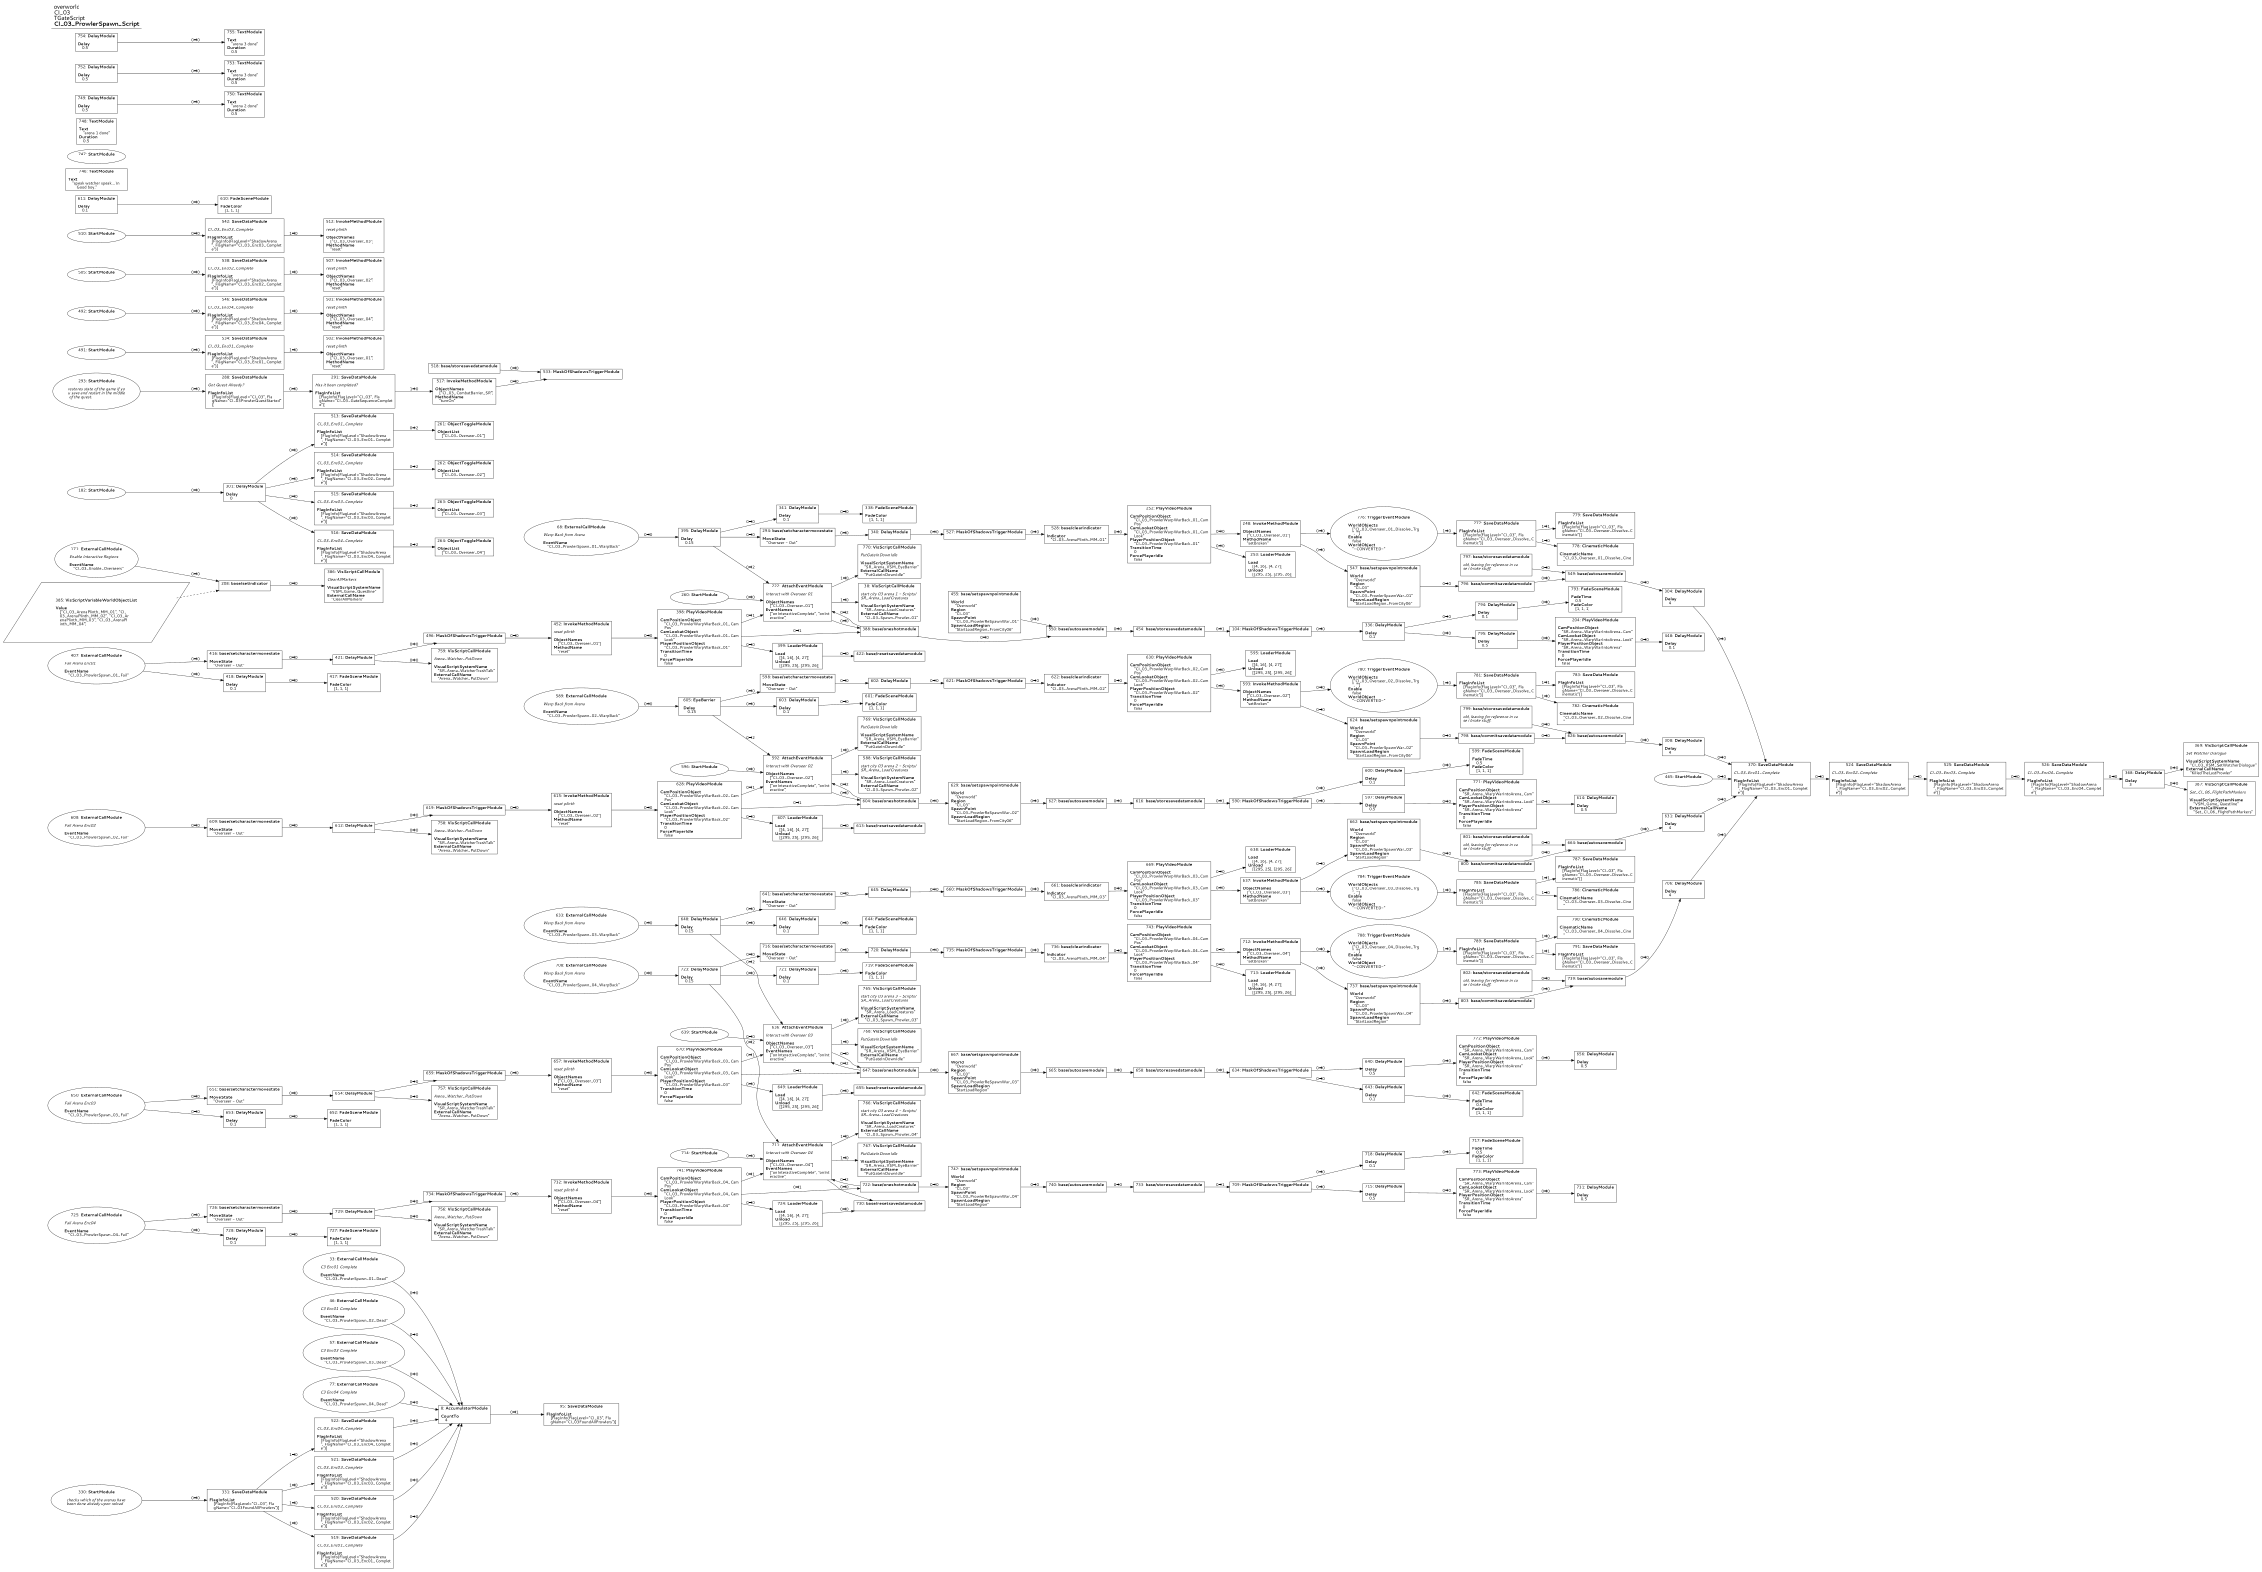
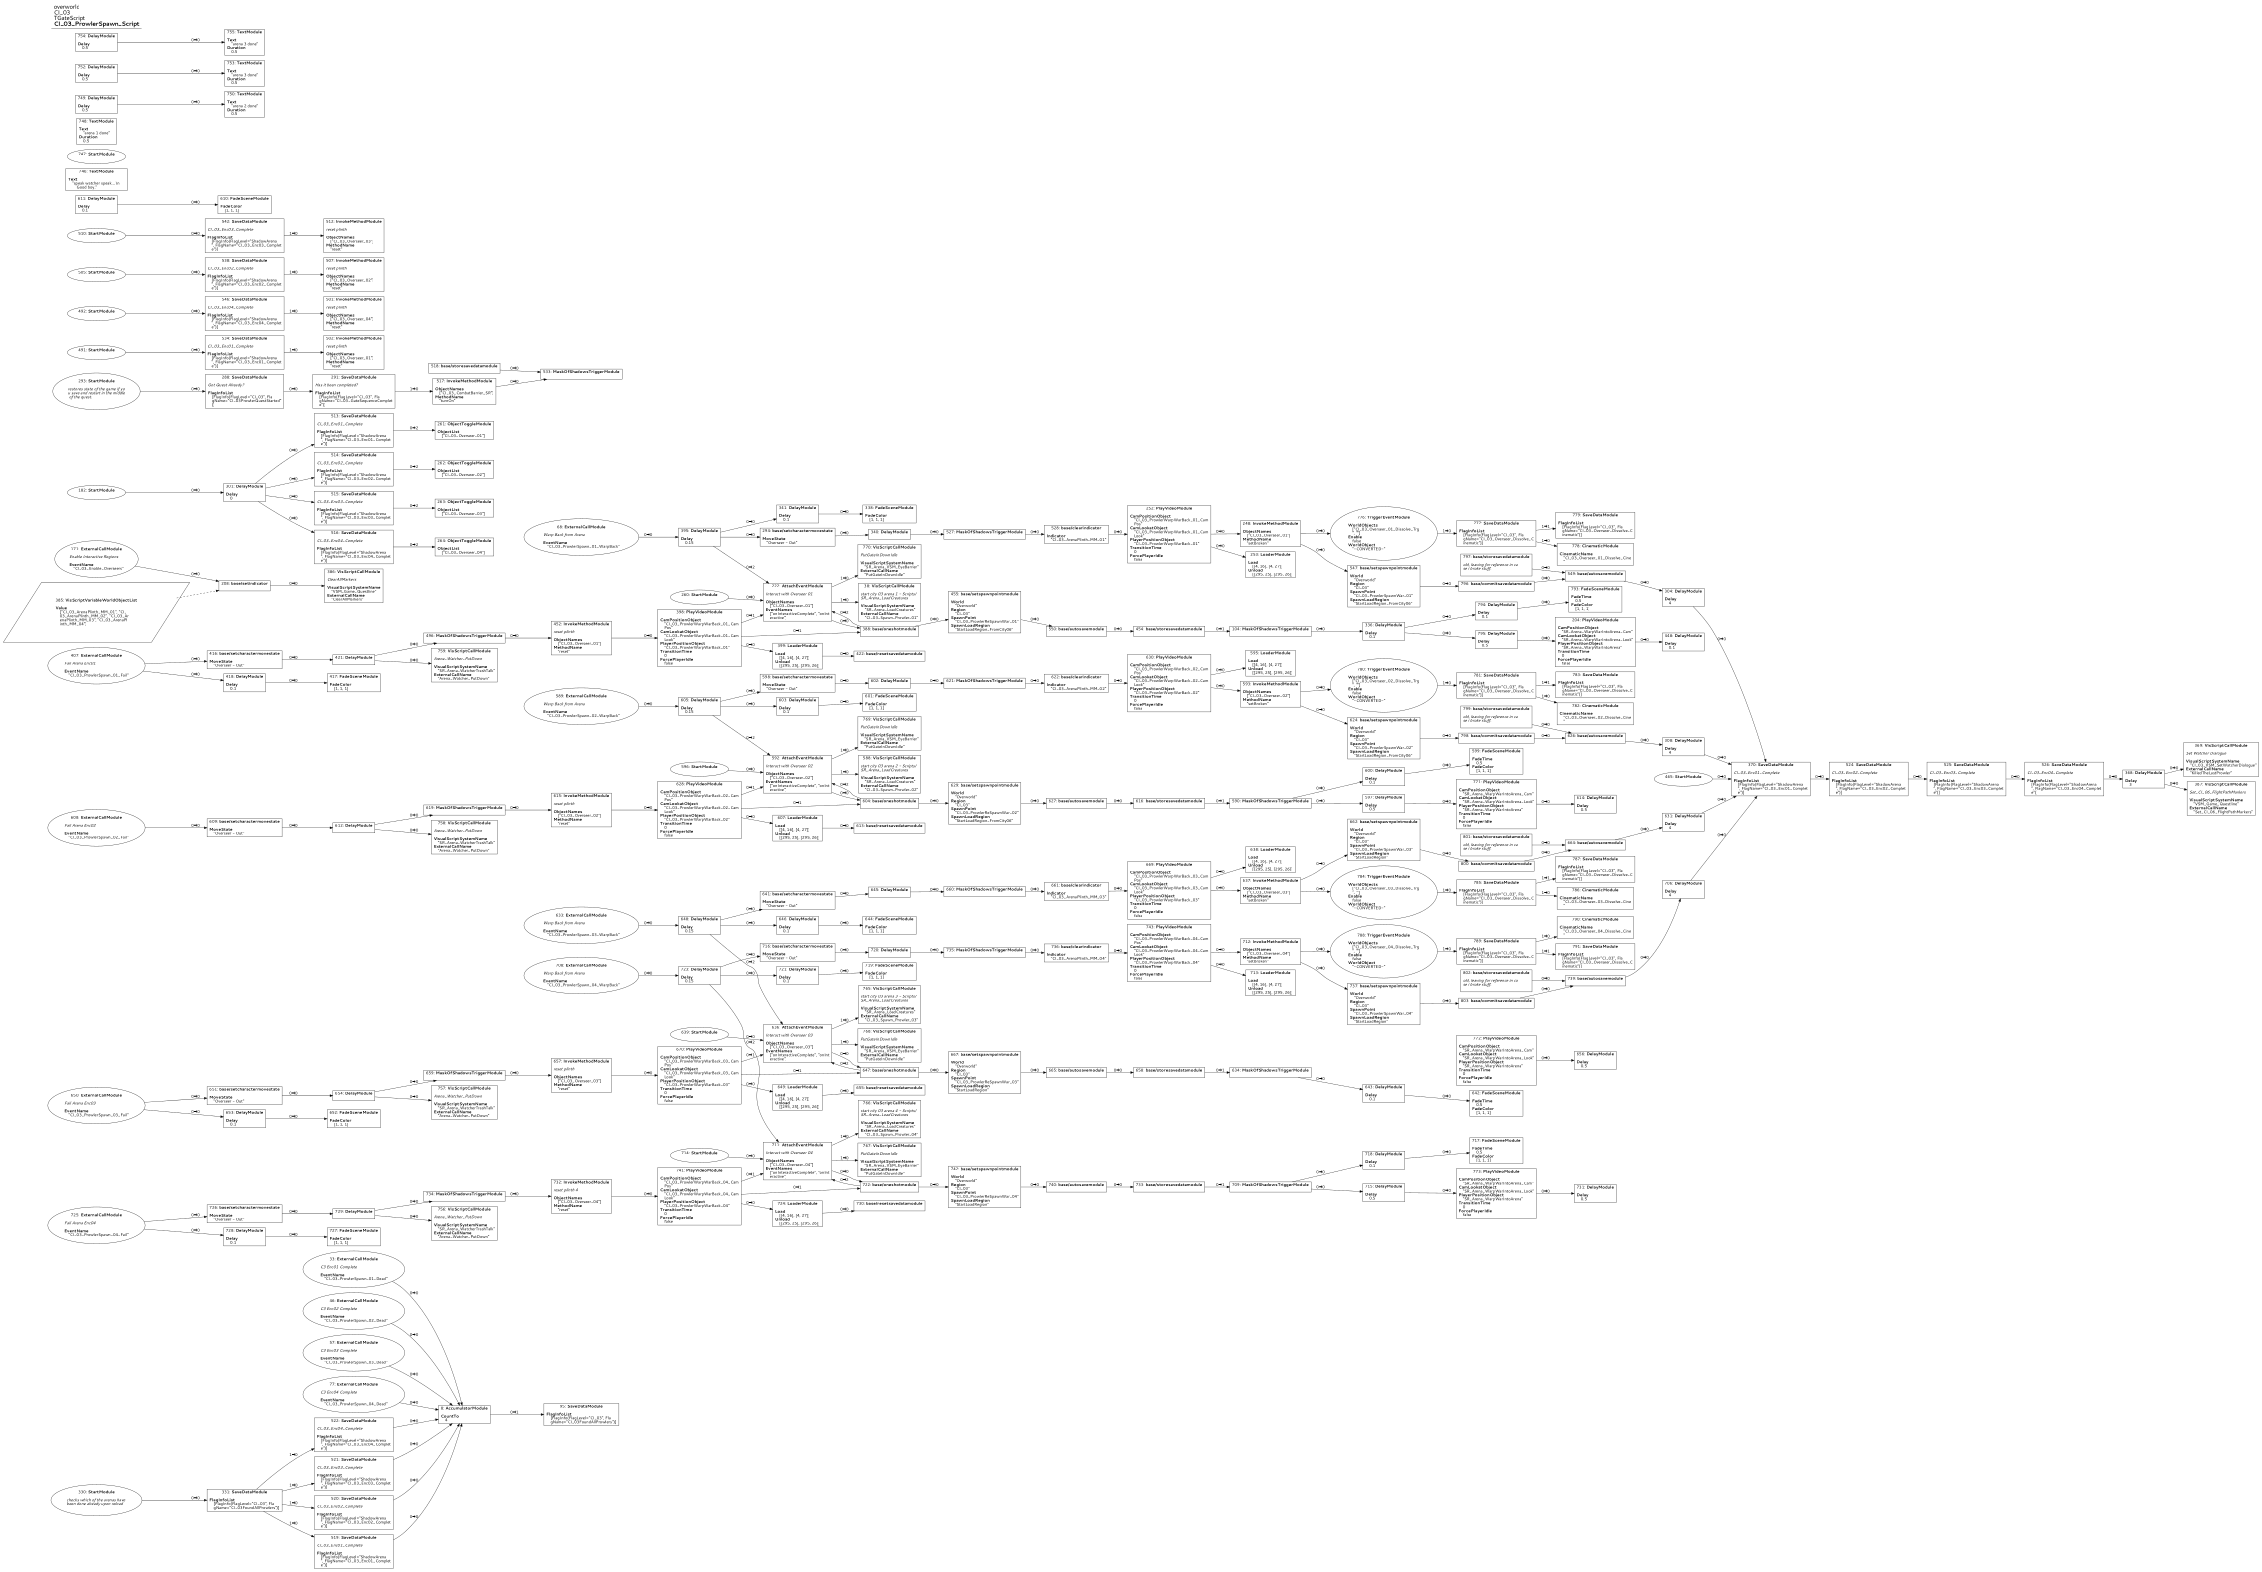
edge "388:" -> "550:": now "388:" -> "455:"
node "605:": text "EyeBarrier" -> "DelayModule"
node "640:": removed
edge "711:" -> "730:": now "711:" -> "722:"
node "46:": text "C3 Enc01 Complete" -> "C3 Enc02 Complete"
